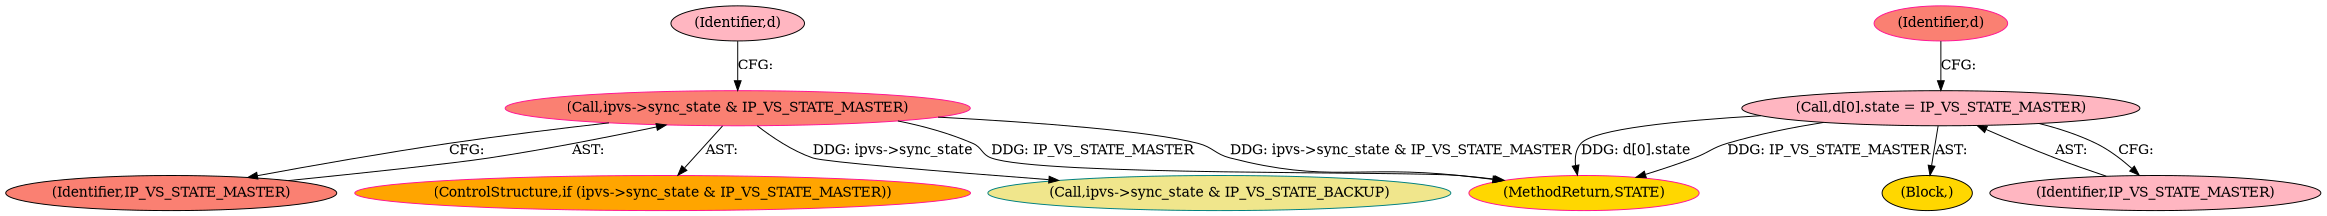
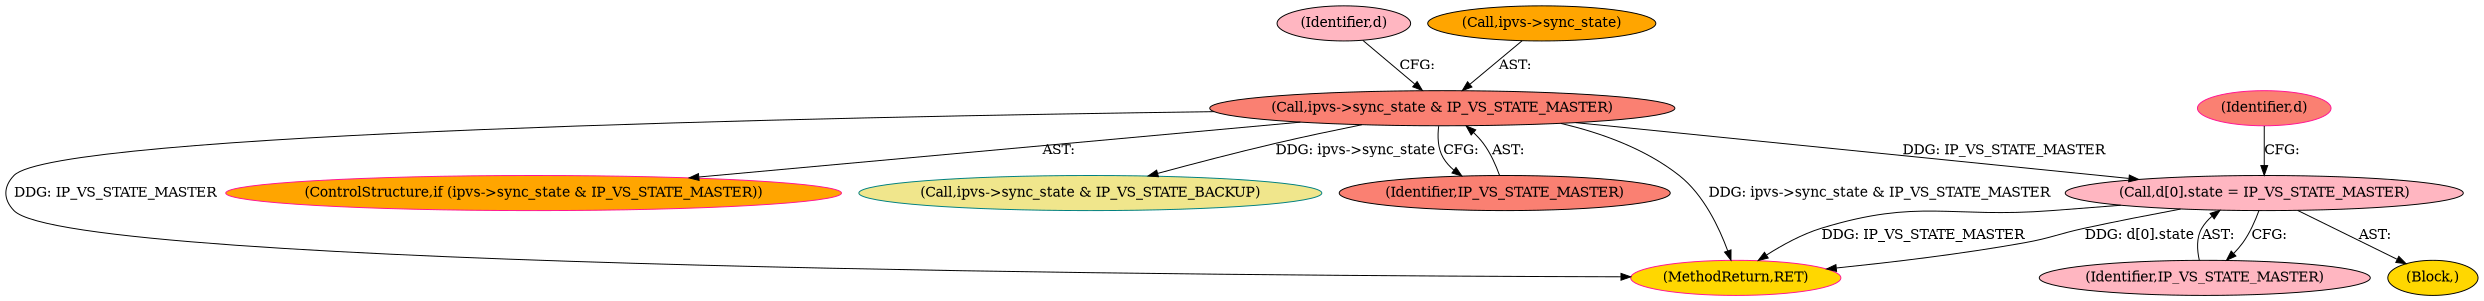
node "(Call,ipvs->sync_state)": added
node "(Call,ipvs->sync_state & IP_VS_STATE_MASTER)": color deeppink -> black
edge "(Call,ipvs->sync_state & IP_VS_STATE_MASTER)" -> "(Call,d[0].state = IP_VS_STATE_MASTER)": added, label "DDG: IP_VS_STATE_MASTER"
node "(MethodReturn,STATE)": label "(MethodReturn,STATE)" -> "(MethodReturn,RET)"
